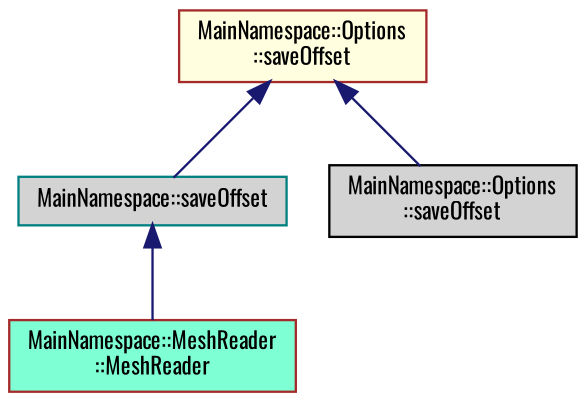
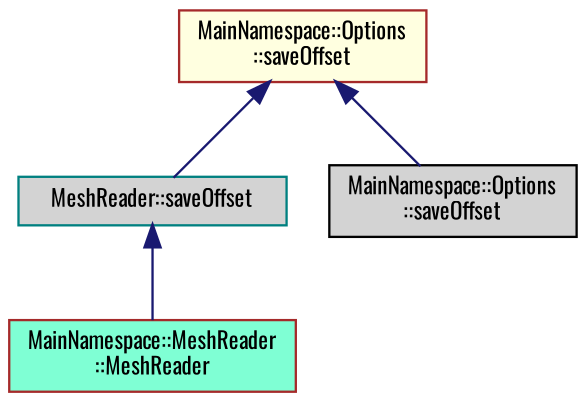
node "MainNamespace::saveOffset": label "MainNamespace::saveOffset" -> "MeshReader::saveOffset"
